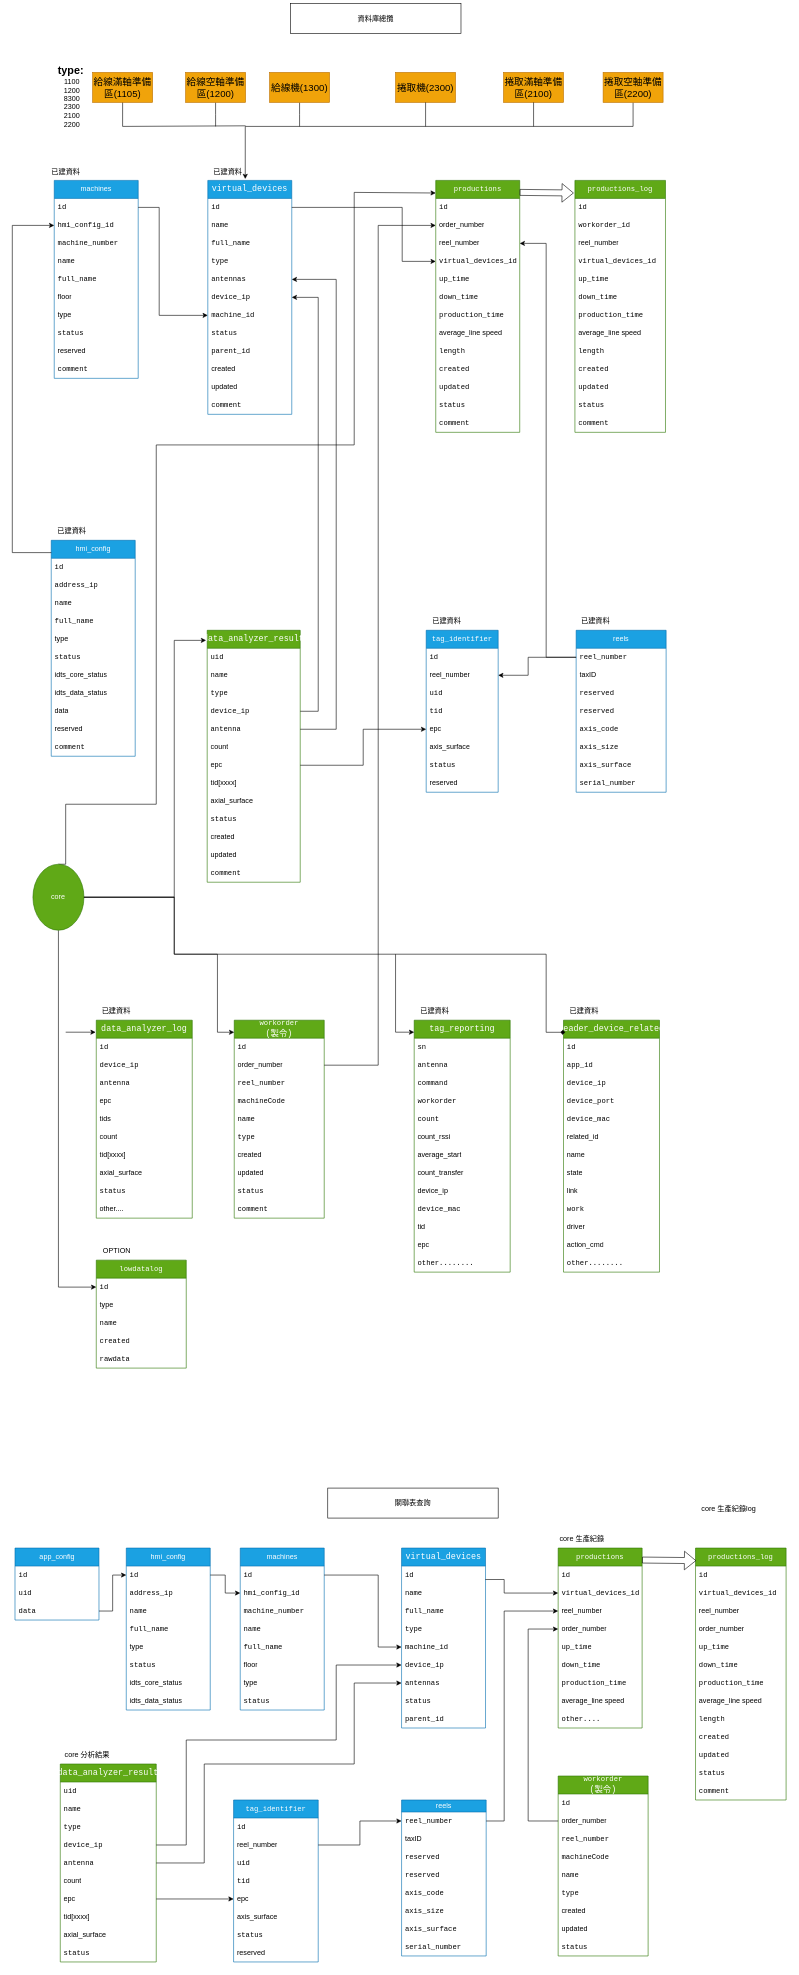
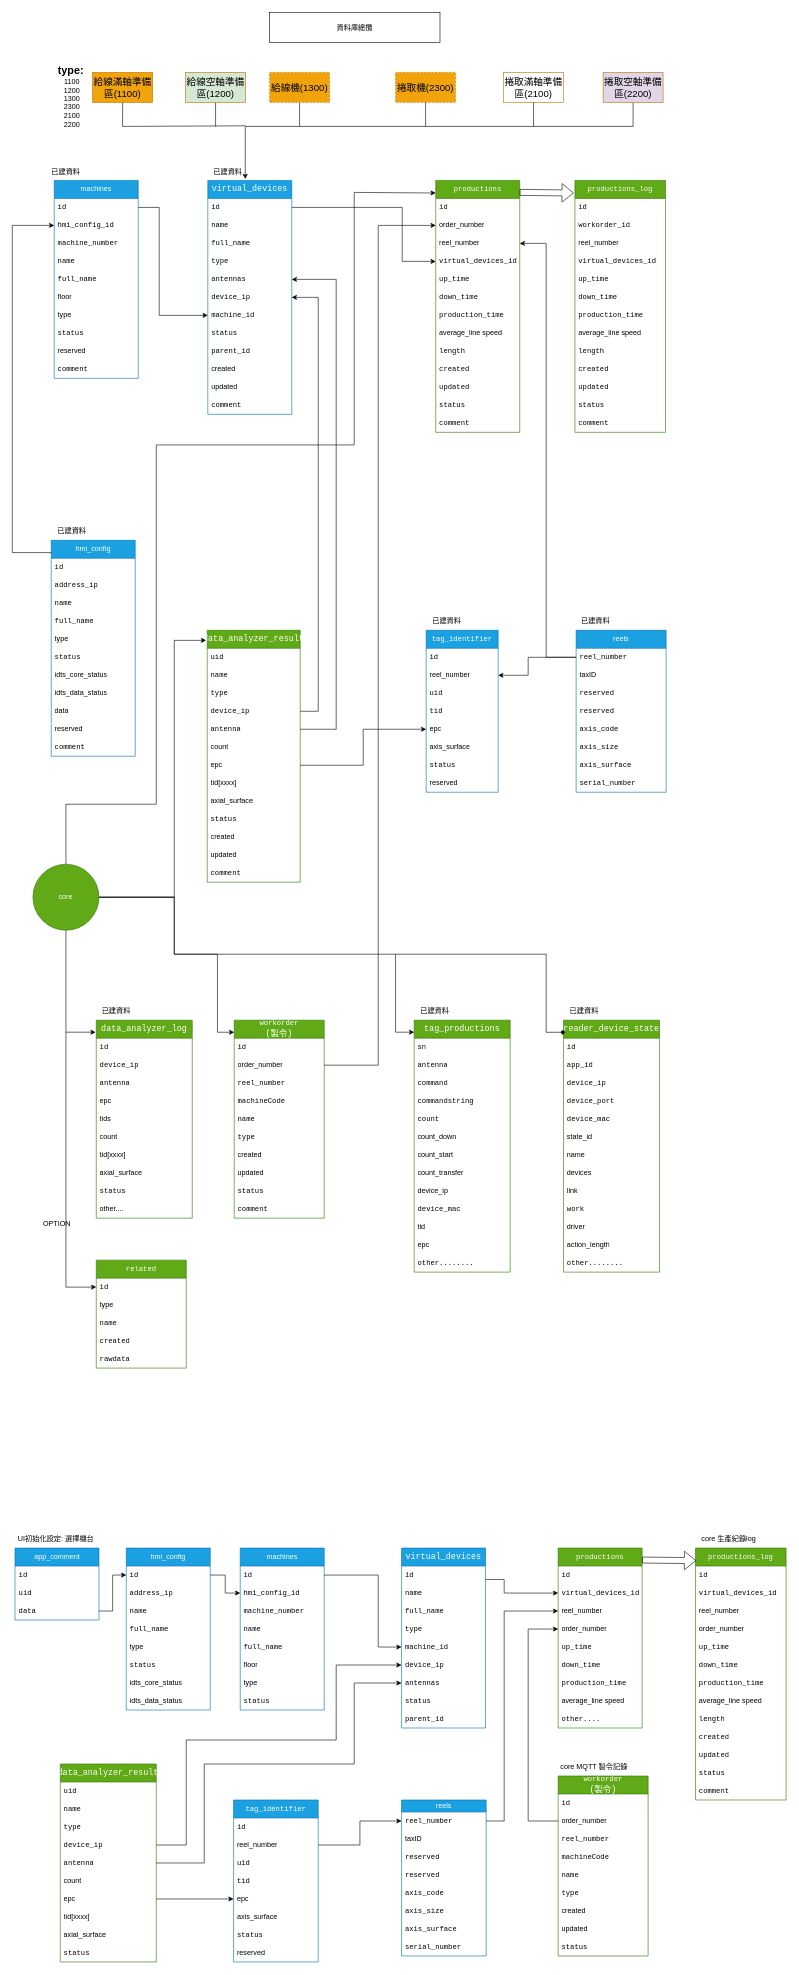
node "資料庫總攬": moved (376, 18) -> (355, 27)
node "給線滿軸準備區(1105)": label "給線滿軸準備區(1105)" -> "給線滿軸準備區(1100)"
node "給線空軸準備區(1200)": fillcolor #f0a30a -> #d5e8d4
node "給線機(1300)": style solid -> dashed
node "捲取機(2300)": style solid -> dashed
node "捲取滿軸準備區(2100)": fillcolor #f0a30a -> #ffffff
node "捲取空軸準備區(2200)": fillcolor #f0a30a -> #e1d5e7
node "type: 1100 1200 8300 2300 2100 2200": label "type: 1100 1200 8300 2300 2100 2200" -> "type: 1100 1200 1300 2300 2100 2200"
node "core": size 51x66 -> 66x66
node "tag_reporting": label "tag_reporting" -> "tag_productions"
node "reader_device_related": label "reader_device_related" -> "reader_device_state"
node "workorder": label "workorder" -> "commandstring"
node "count_rssi": label "count_rssi" -> "count_down"
node "related_id": label "related_id" -> "state_id"
node "average_start": label "average_start" -> "count_start"
node "state": label "state" -> "devices"
node "action_cmd": label "action_cmd" -> "action_length"
node "OPTION": moved (117, 1251) -> (57, 1224)
node "lowdatalog": label "lowdatalog" -> "related"
node "關聯表查詢": removed
node "core 生產紀錄log": moved (729, 1509) -> (729, 1539)
node "UI初始化設定: 選擇機台": added
node "core 生產紀錄": removed
node "app_config": label "app_config" -> "app_comment"
node "core 分析結果": removed
node "core MQTT 製令記錄": added
